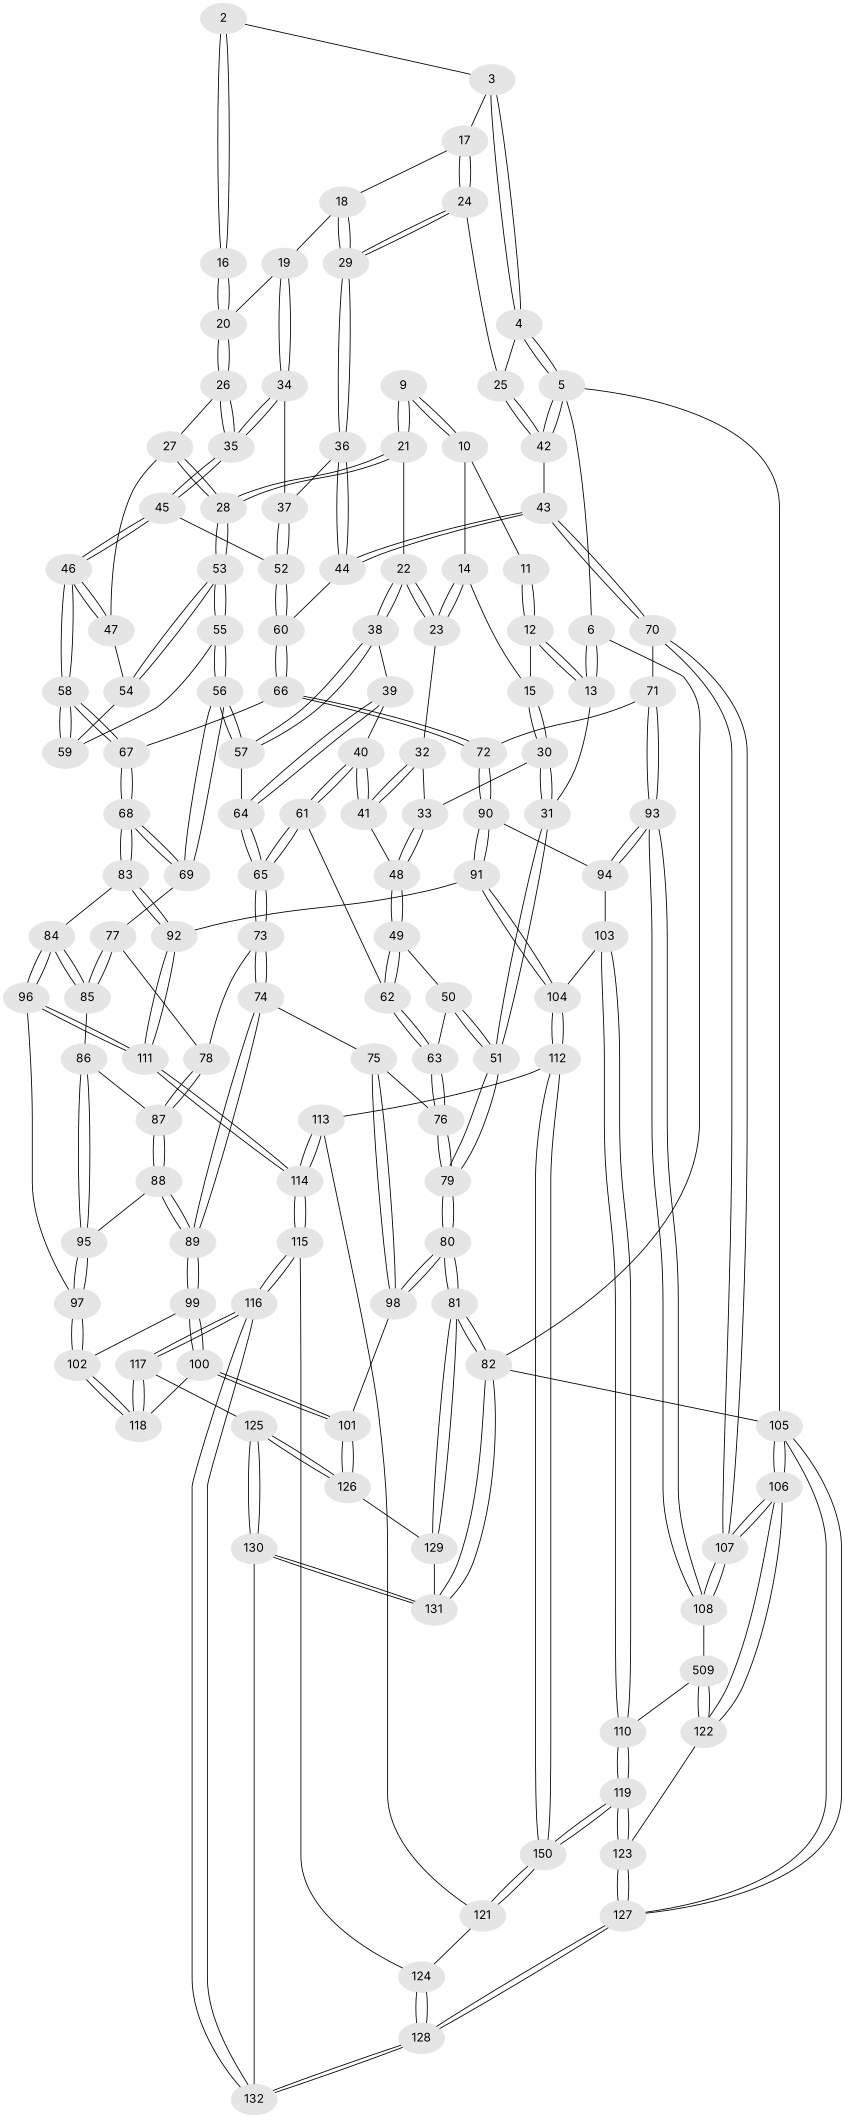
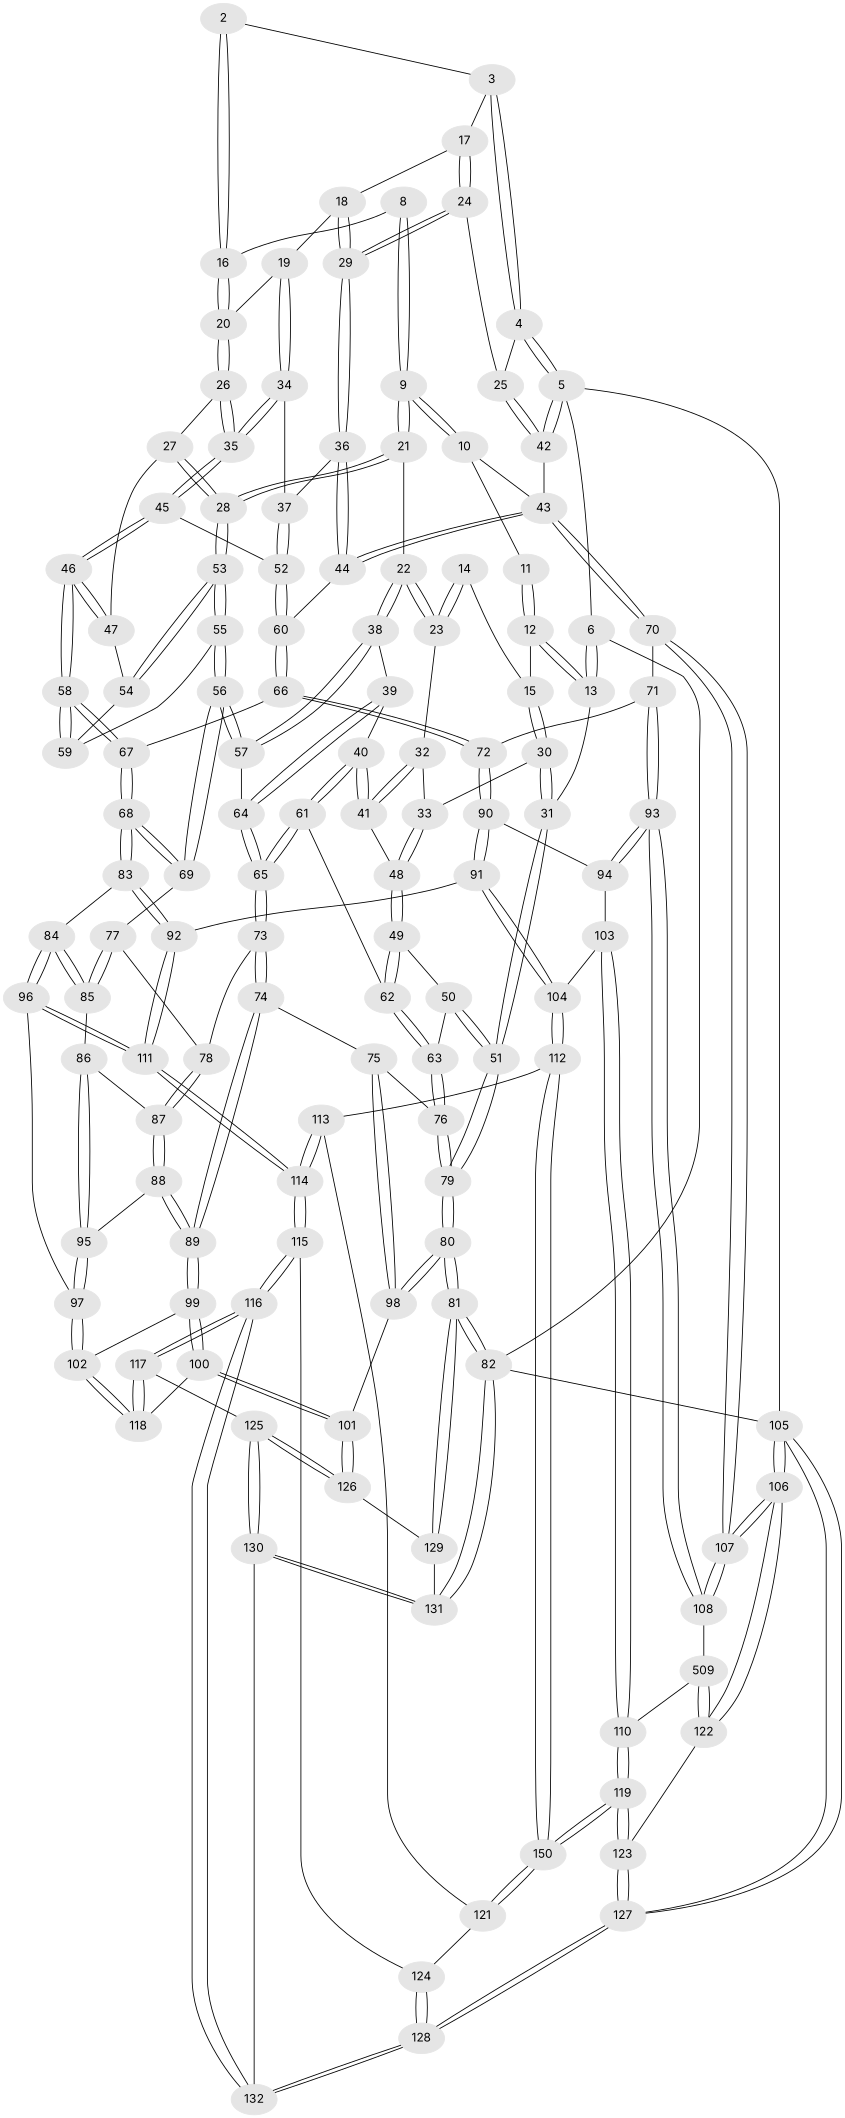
node "8": added
edge "10" -- "14": now "10" -- "43"
